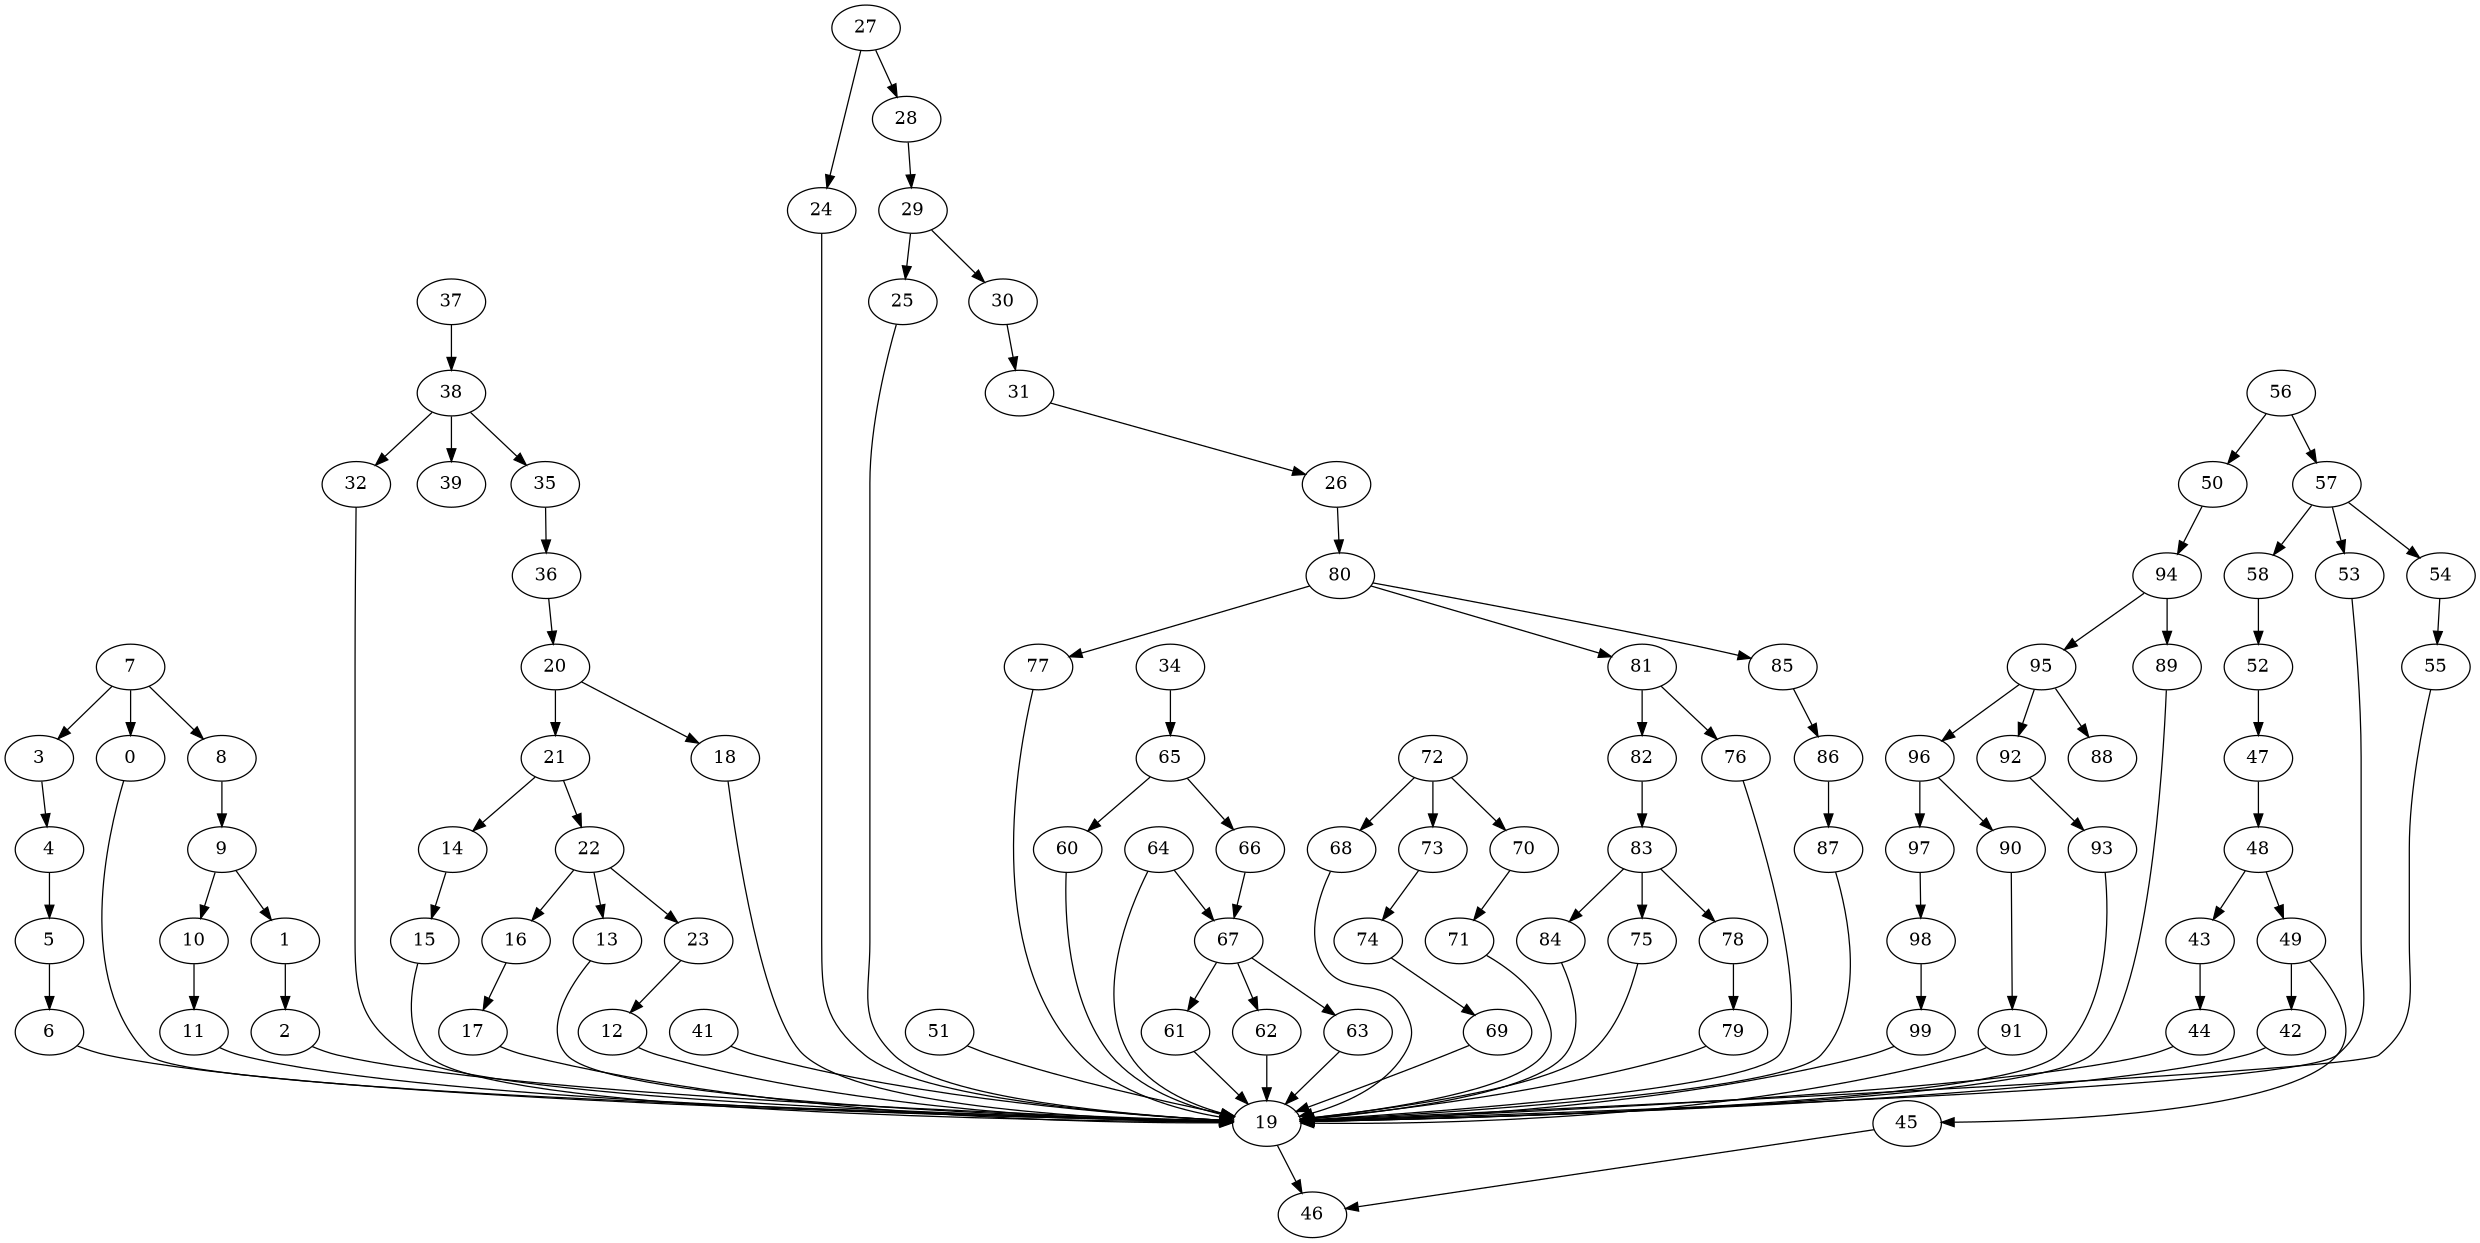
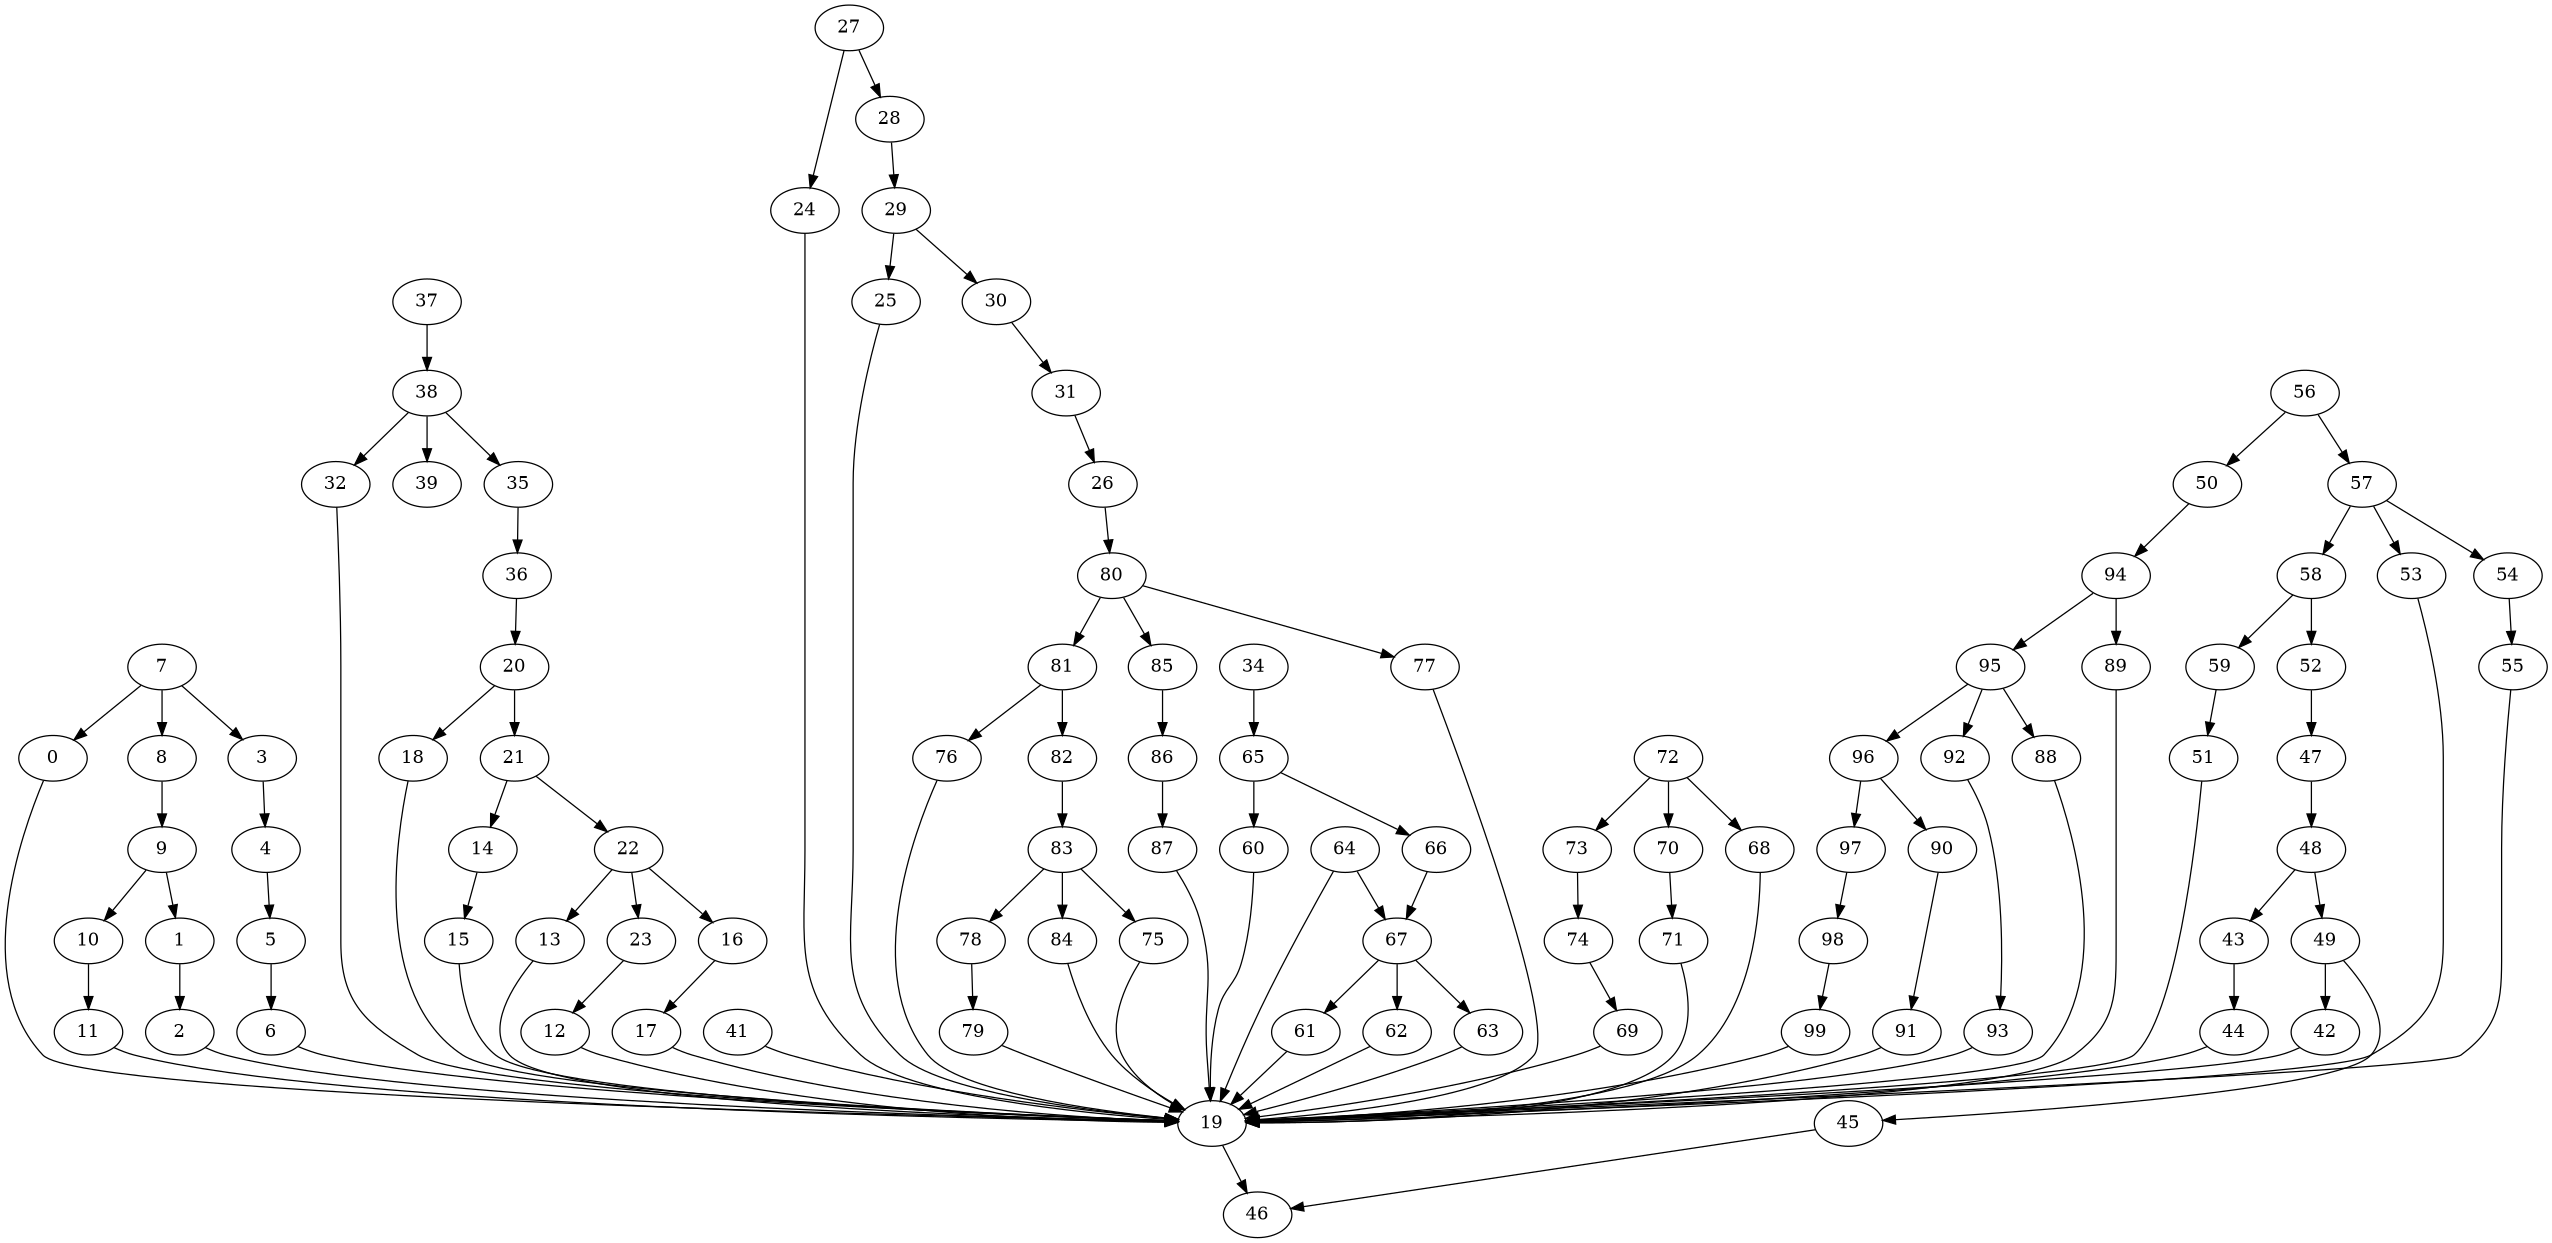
node "59": added
edge "88" -> "19": added
